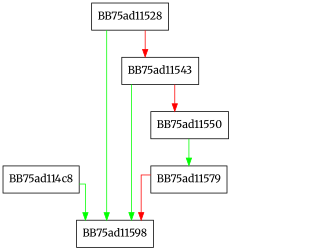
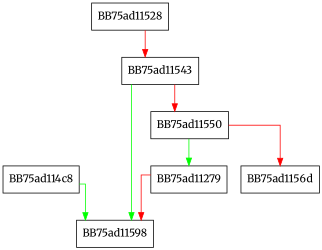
edge "BB75ad11528" -> "BB75ad11598": removed
node "BB75ad11579": label "BB75ad11579" -> "BB75ad11279"
node "BB75ad1156d": added
